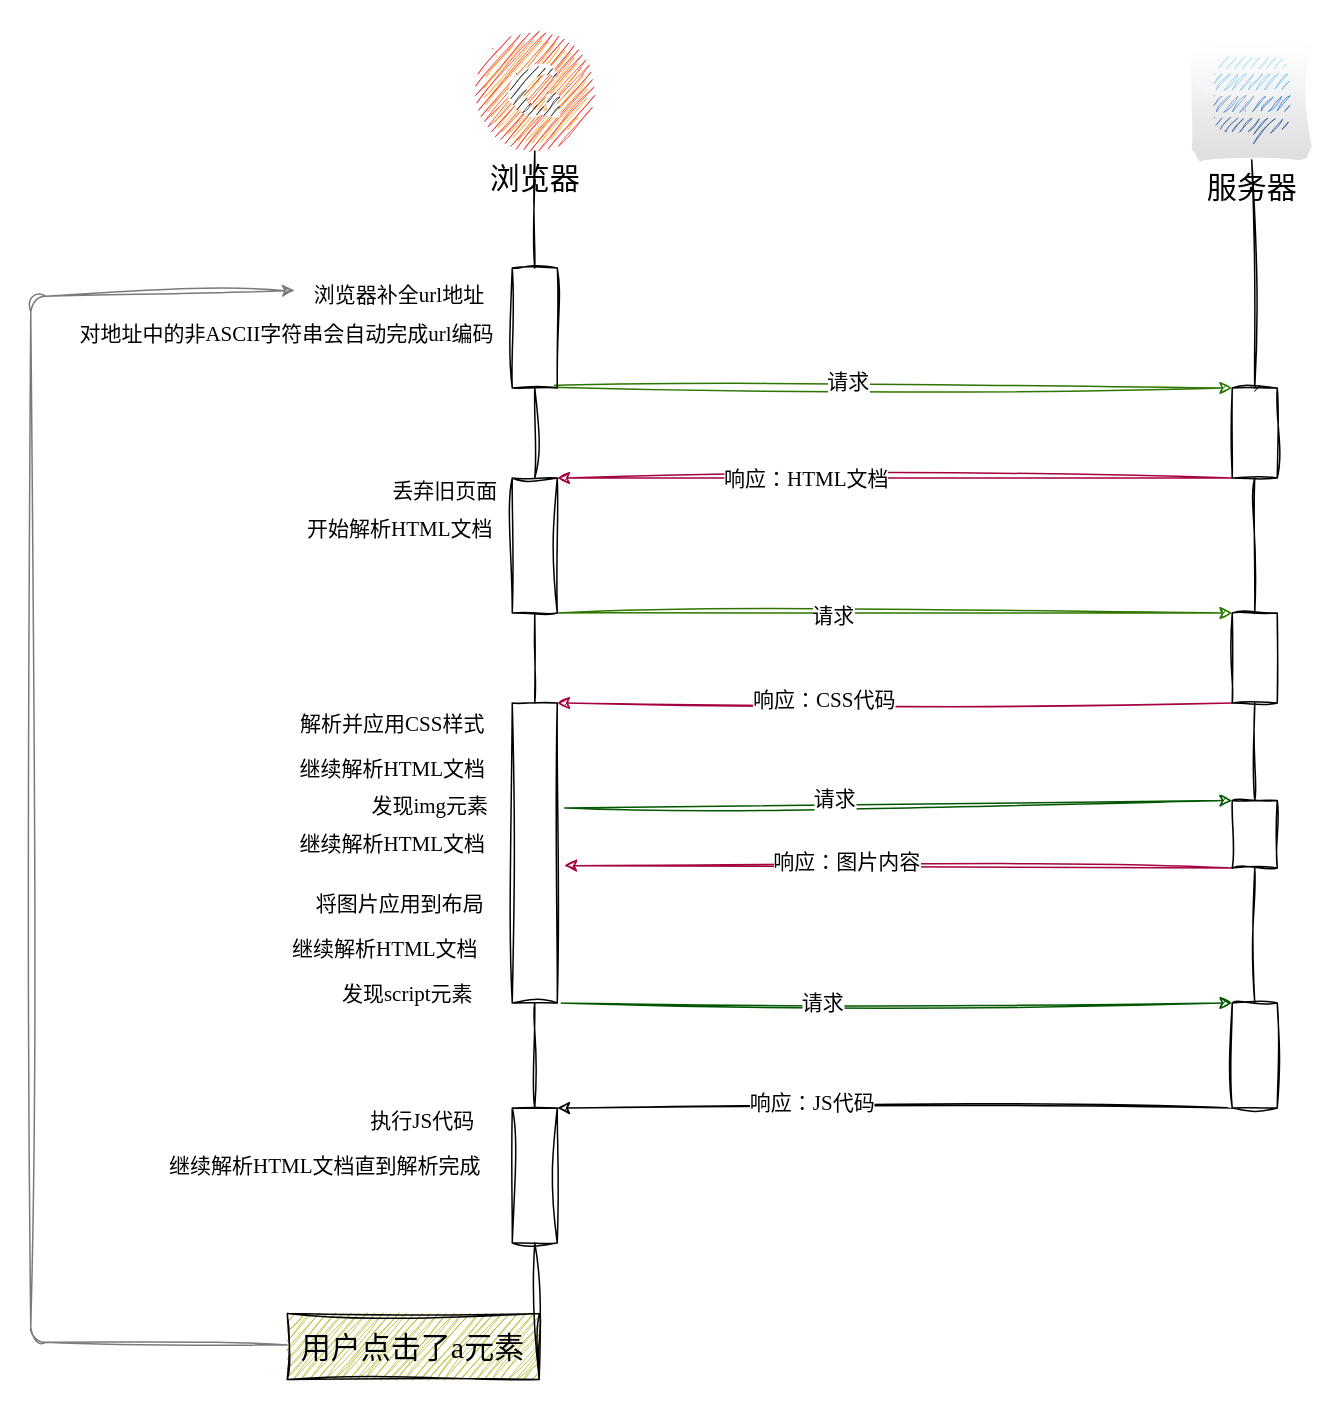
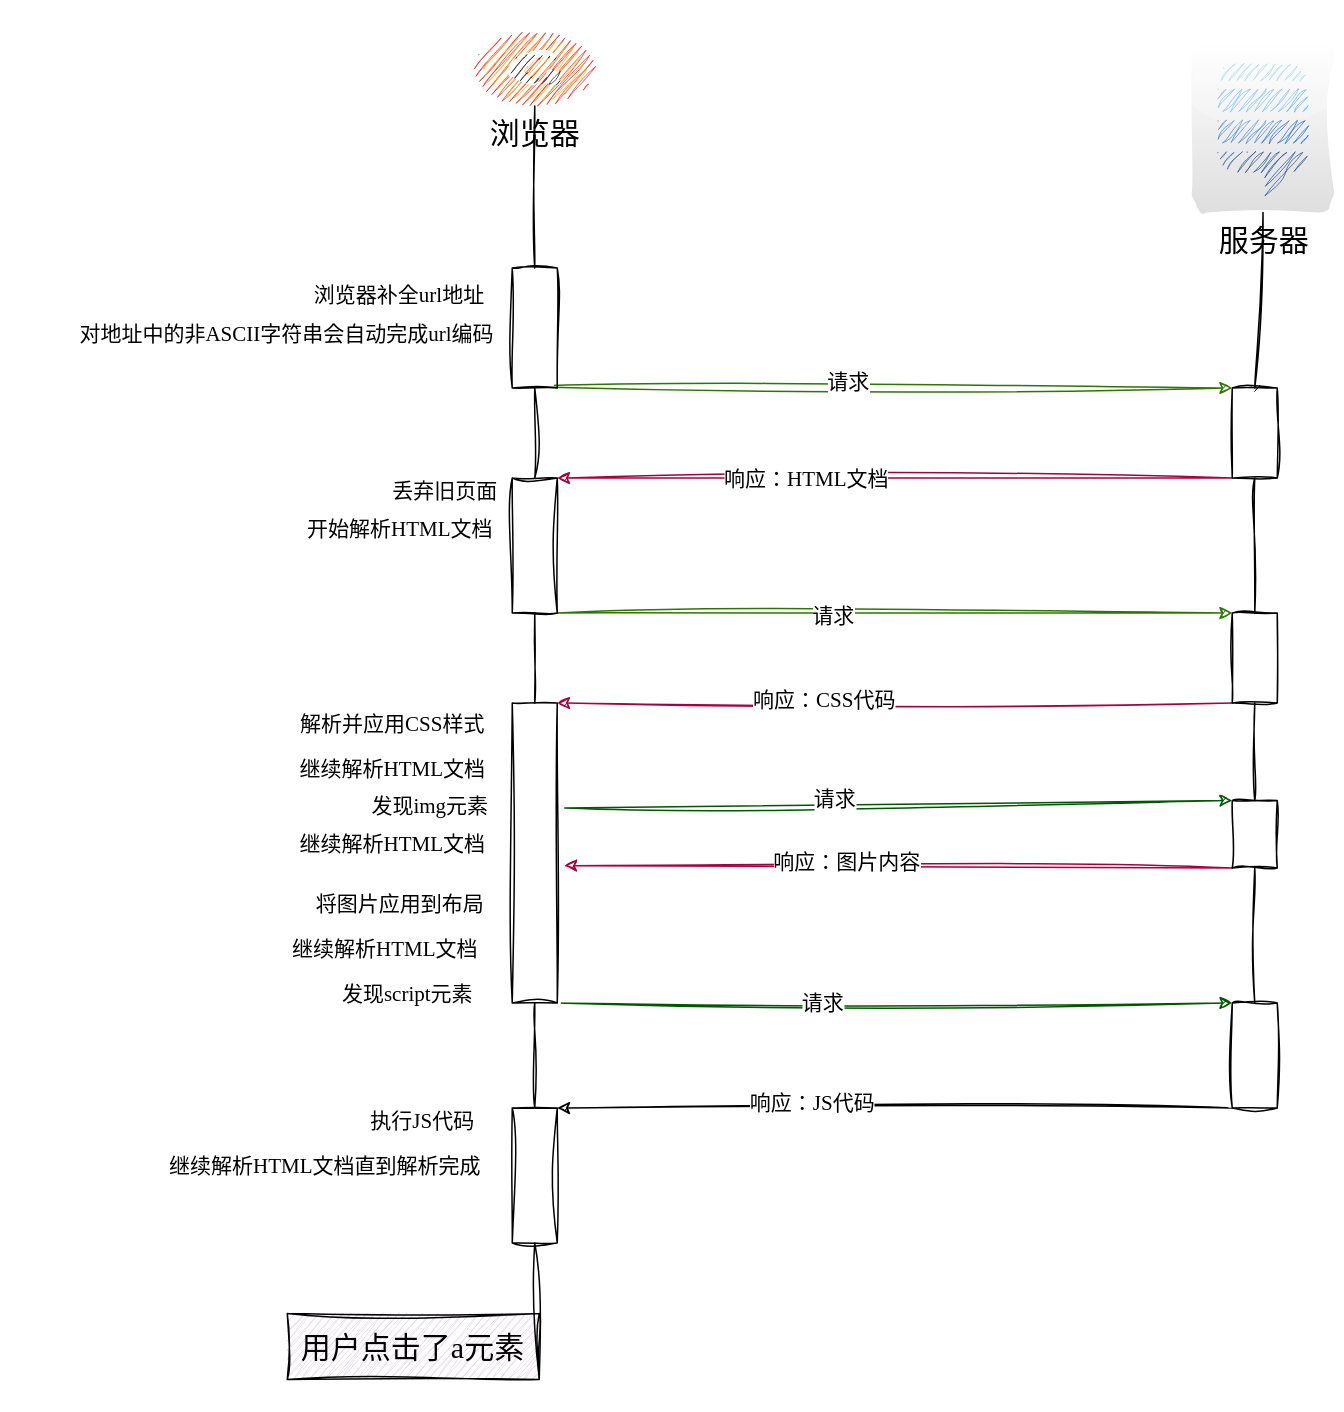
node "浏览器": size 120x120 -> 120x75
node "服务器": size 120x120 -> 143x173
edge "用户点击了a元素" -> "浏览器补全url地址": removed
node "用户点击了a元素": fillcolor #b1b11b -> #e1d5e7
